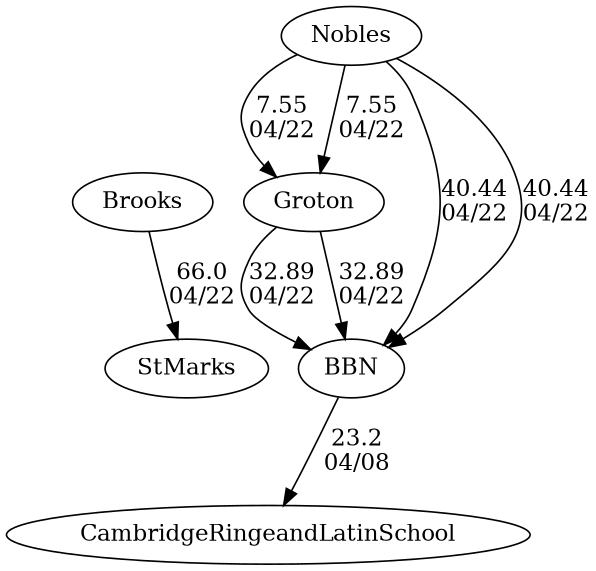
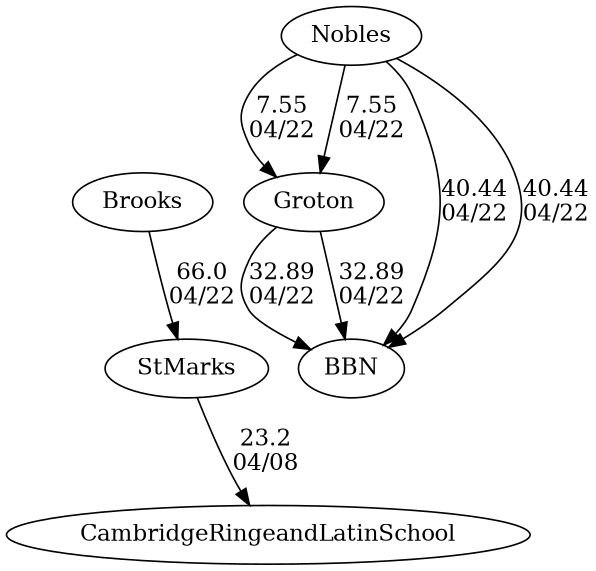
edge "BBN" -> "CambridgeRingeandLatinSchool": now "StMarks" -> "CambridgeRingeandLatinSchool"
